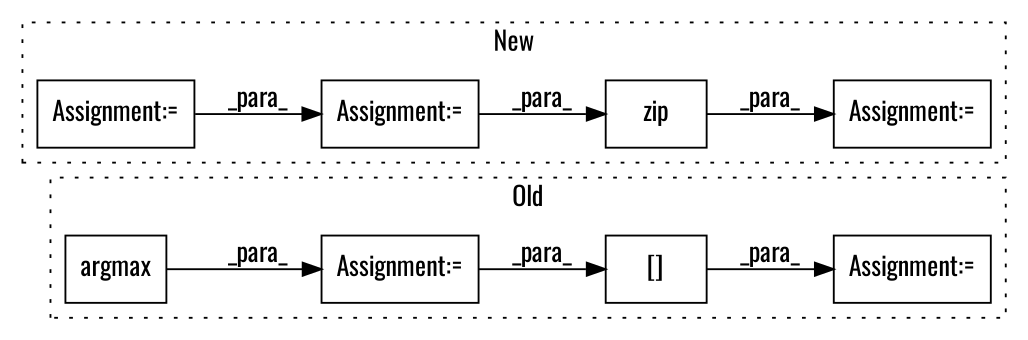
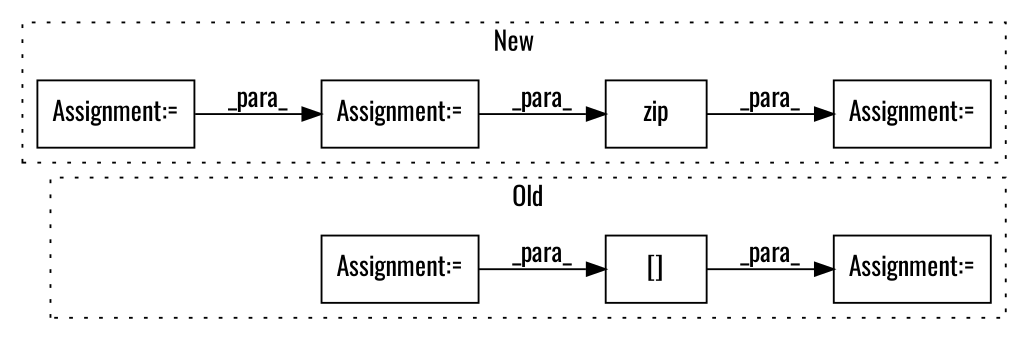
node "argmax": removed
